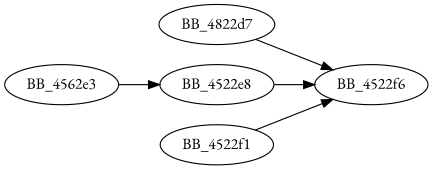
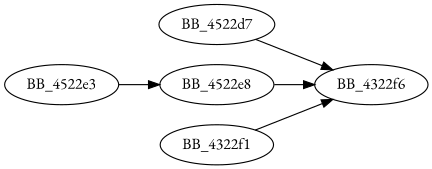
node "BB_4822d7": label "BB_4822d7" -> "BB_4522d7"
node "BB_4562e3": label "BB_4562e3" -> "BB_4522e3"
node "BB_4522f6": label "BB_4522f6" -> "BB_4322f6"
node "BB_4522f1": label "BB_4522f1" -> "BB_4322f1"
